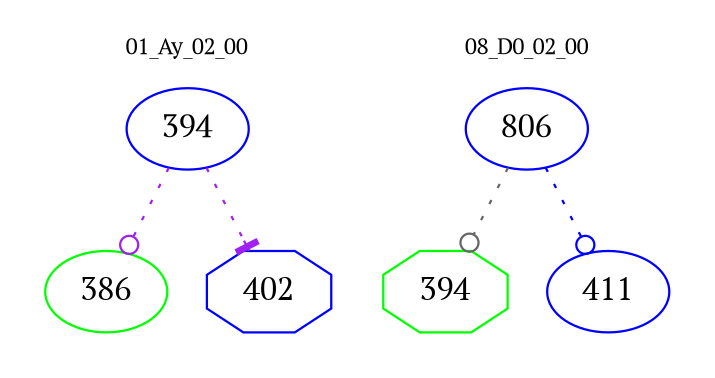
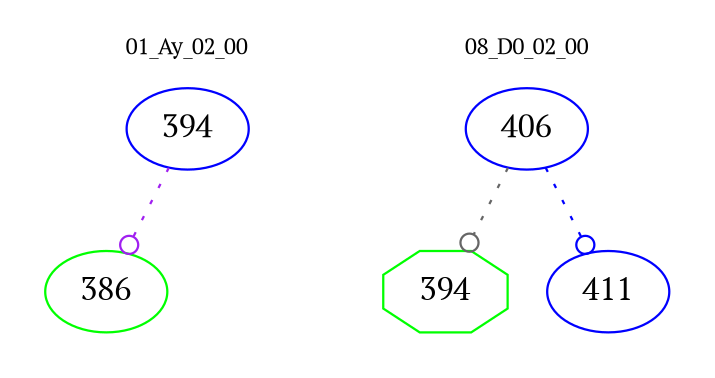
node "806": label "806" -> "406"
node "402": removed
